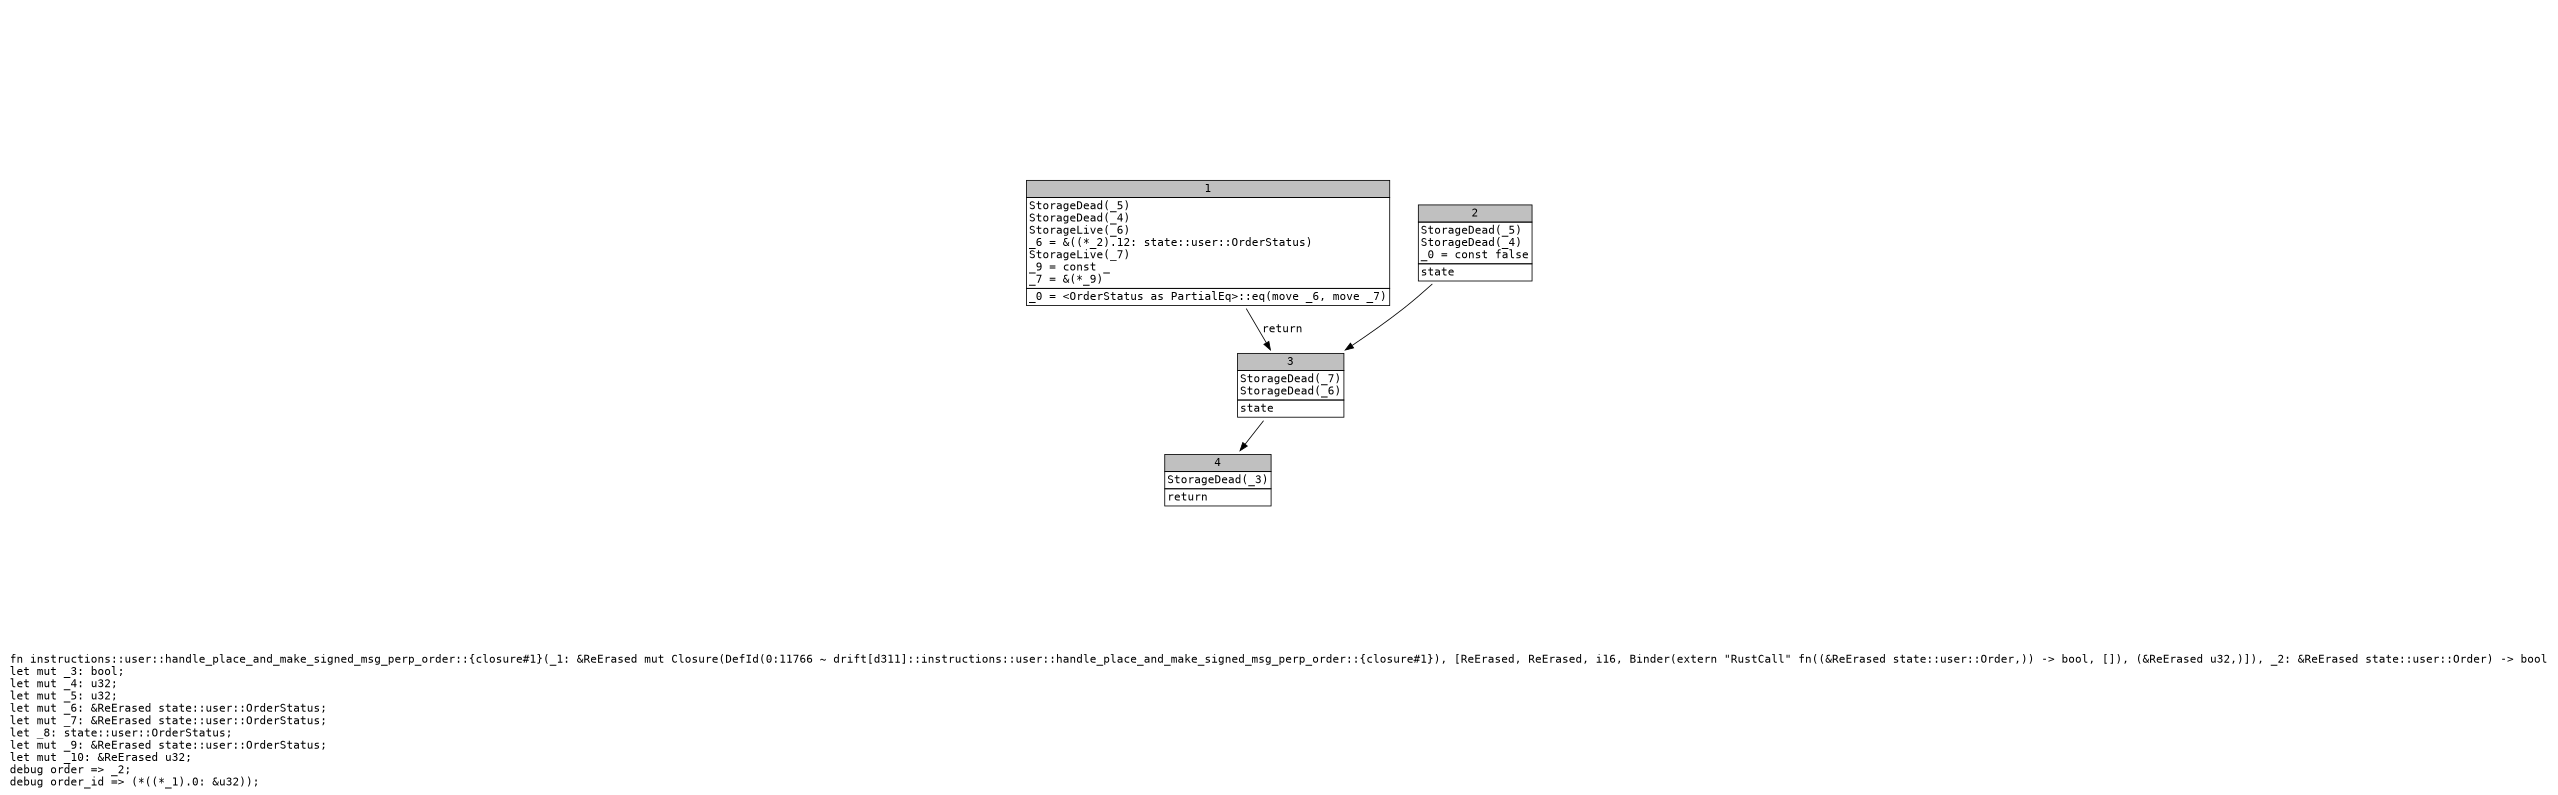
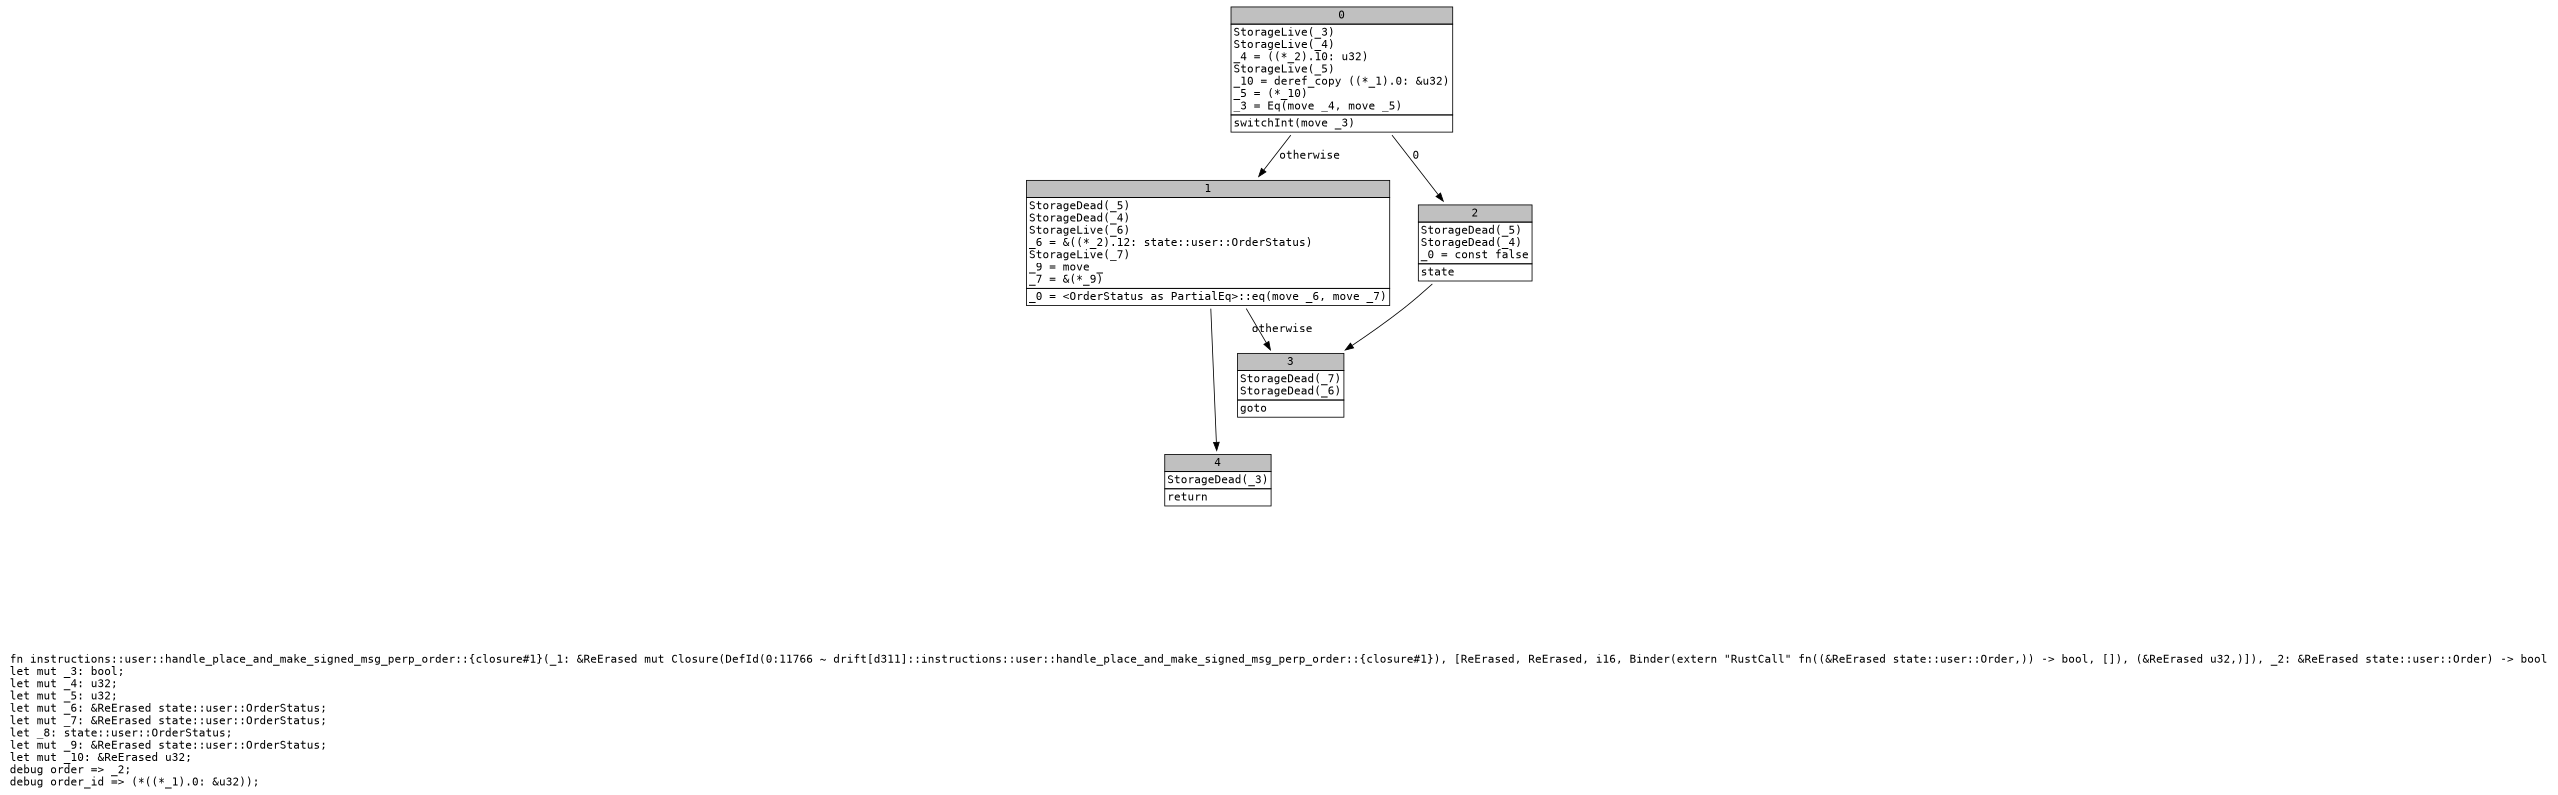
node "0": added
node "1": text "_9 = const _" -> "_9 = move _"
edge "1" -> "3": label "return" -> "otherwise"
node "3": text "state" -> "goto"
edge "3" -> "4": now "1" -> "4"
